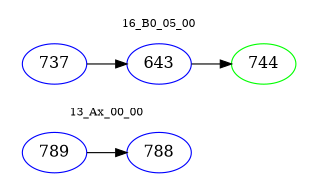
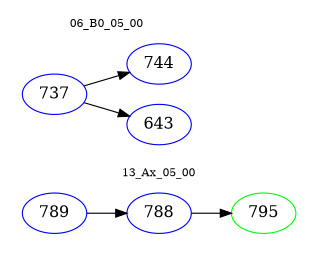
cluster "16_B0_05_00": label "16_B0_05_00" -> "06_B0_05_00"
edge "643" -> "744": now "737" -> "744"
node "744": color green -> blue
cluster "13_Ax_00_00": label "13_Ax_00_00" -> "13_Ax_05_00"
node "795": added
